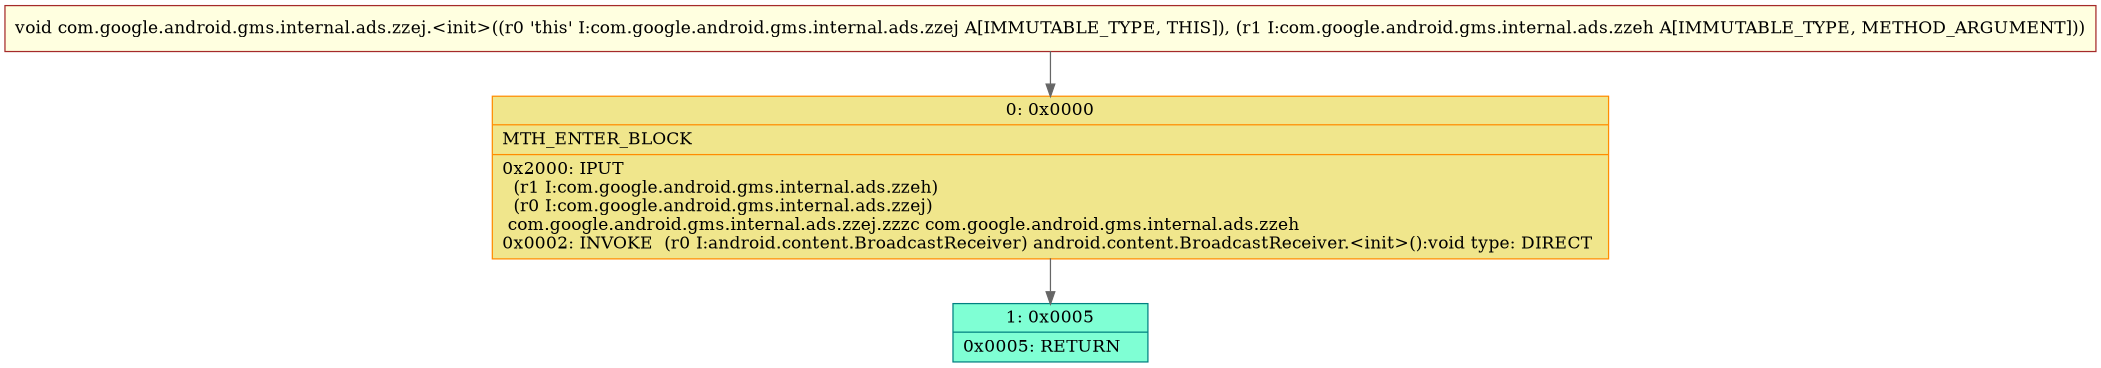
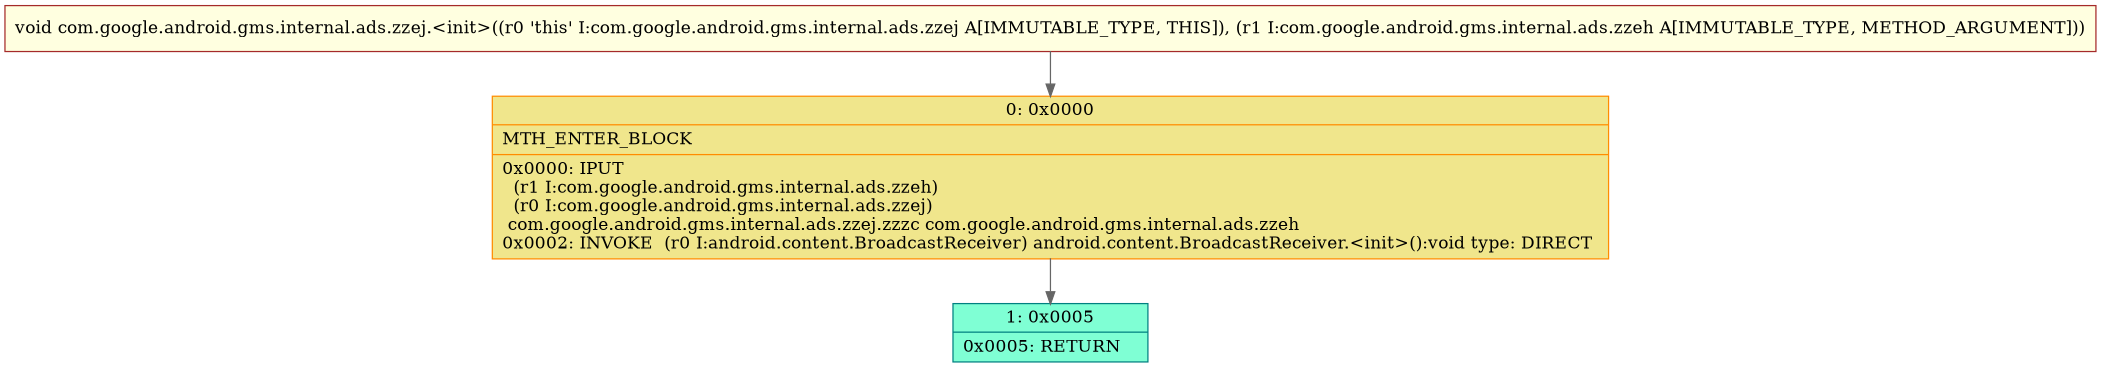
node "0: 0x0000": text "0x2000: IPUT" -> "0x0000: IPUT"
